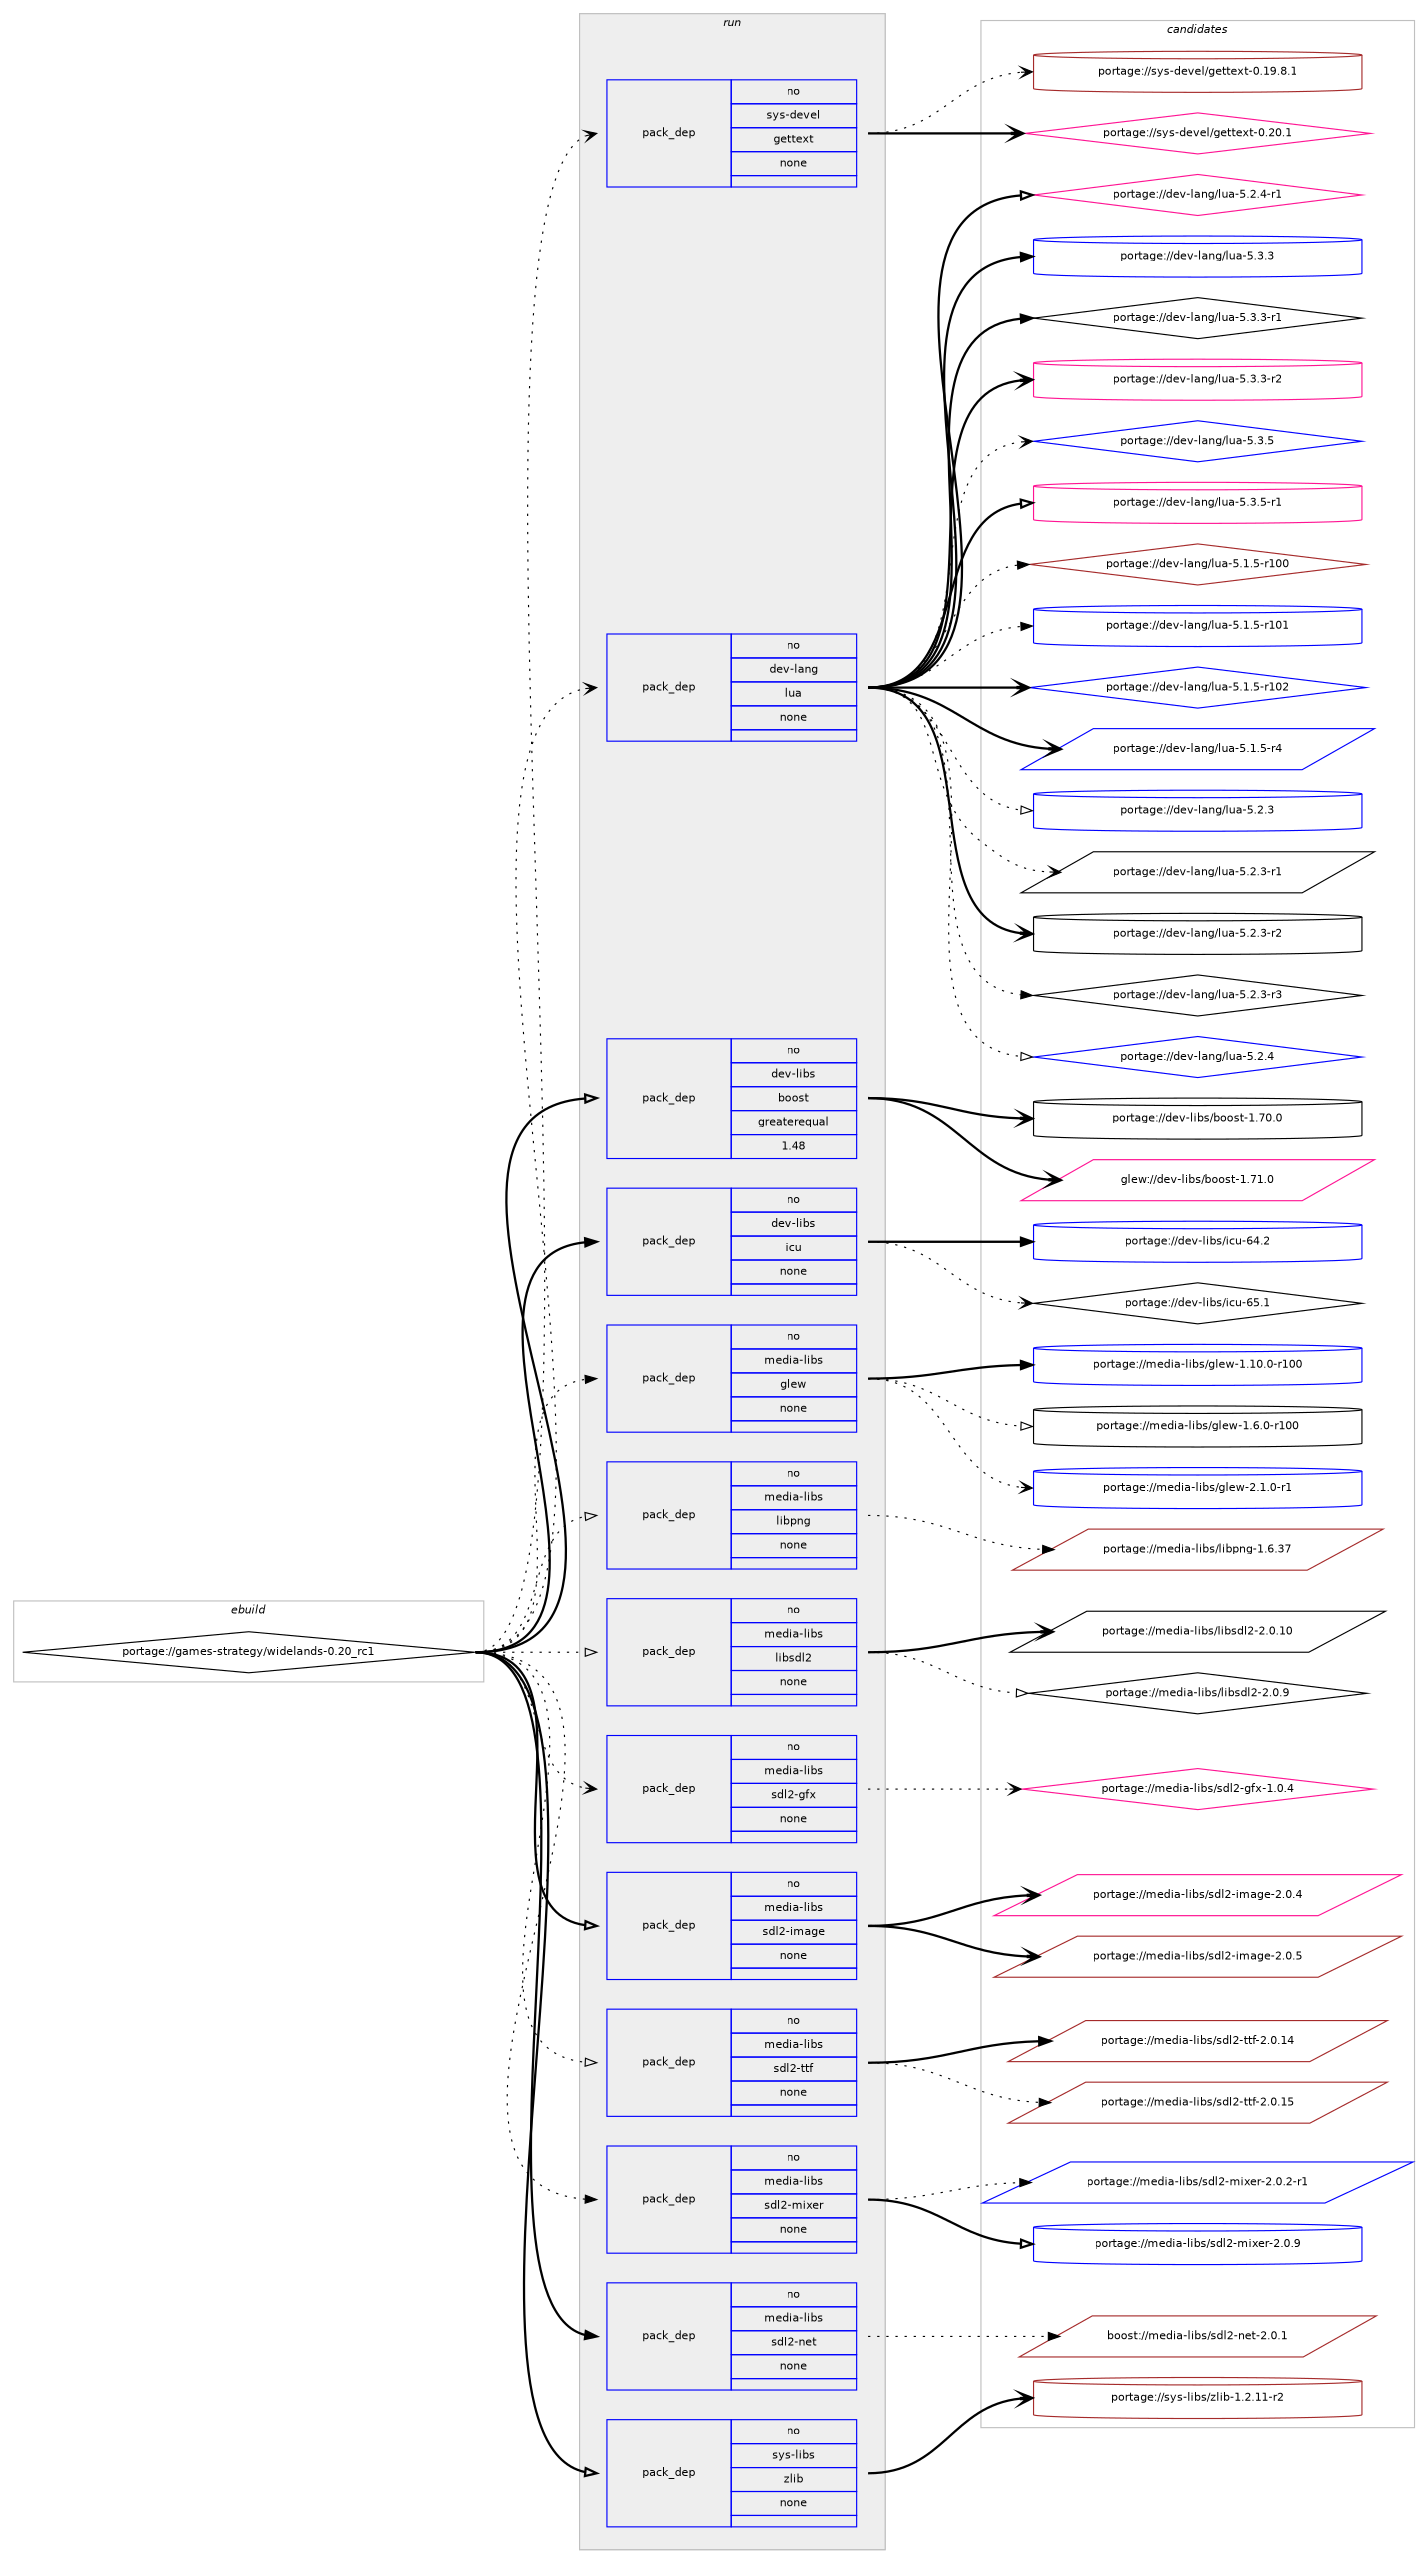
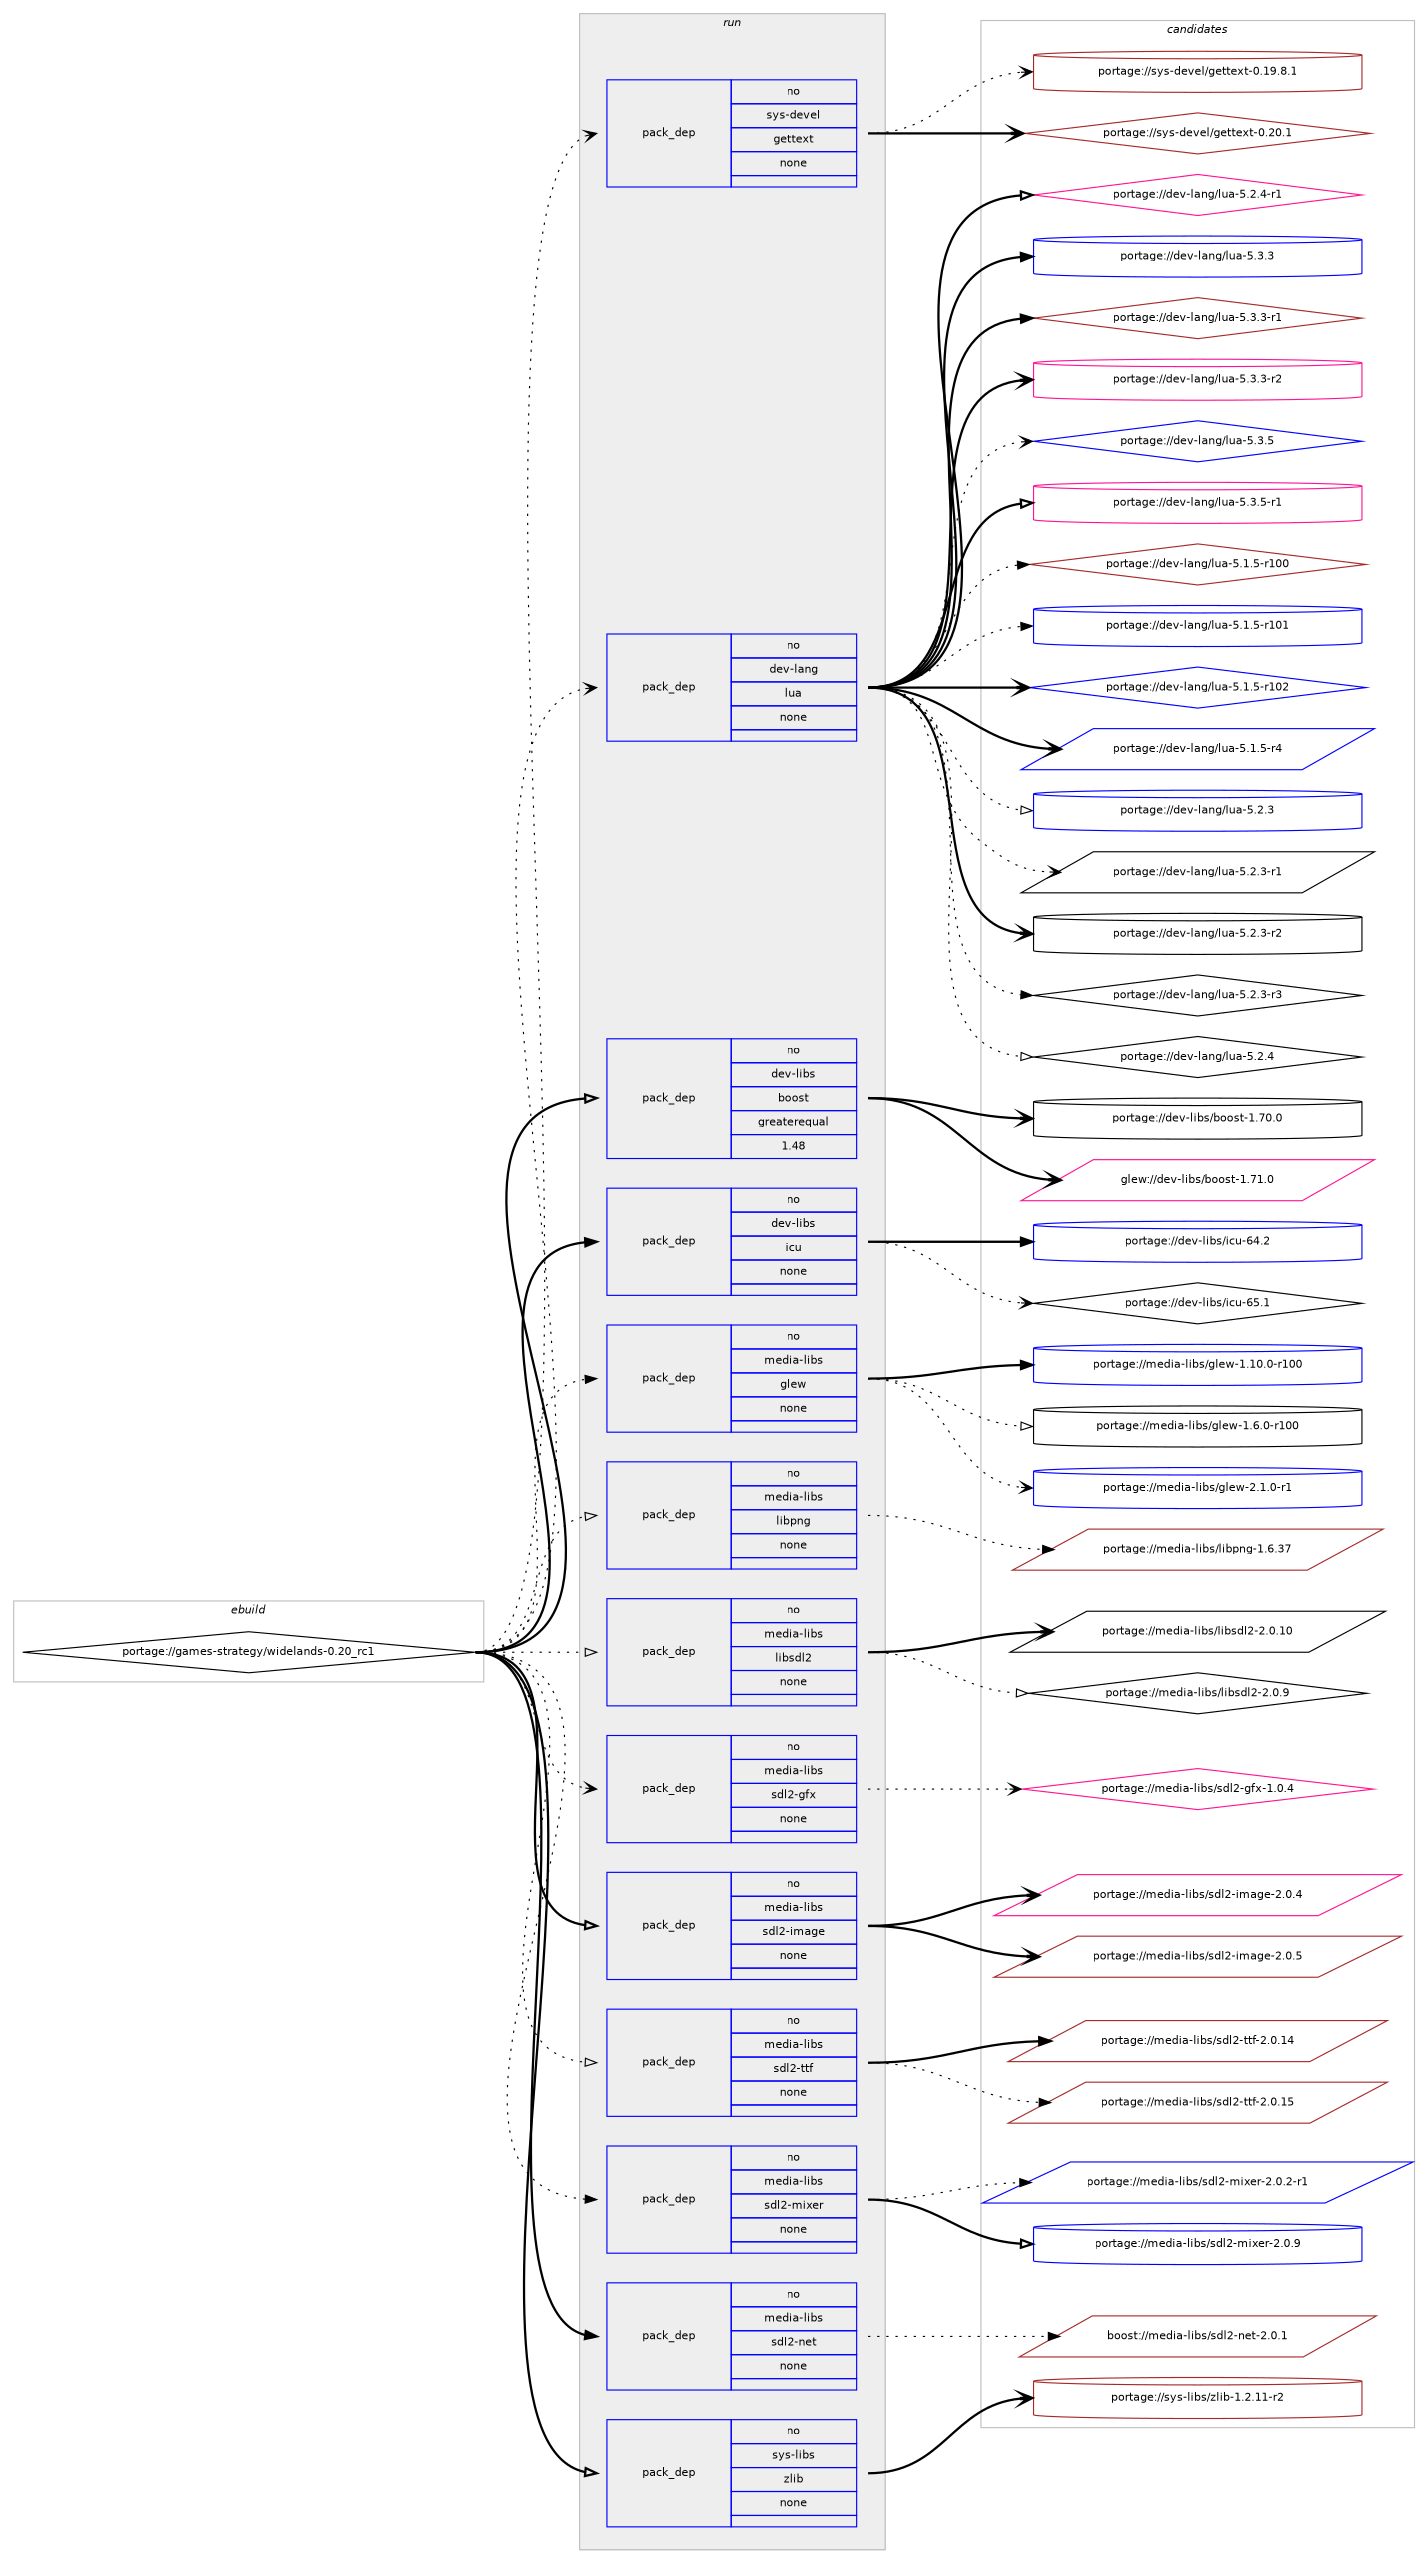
node "portage://sys-devel/gettext-0.20.1": color deeppink -> brown
node "portage://dev-lang/lua-5.3.3-r1": color black -> brown
node "portage://dev-lang/lua-5.2.4": color blue -> black
